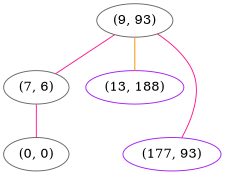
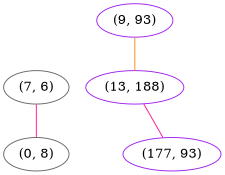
node "(9, 93)": color gray40 -> purple
edge "(9, 93)" -- "(7, 6)": removed
edge "(9, 93)" -- "(177, 93)": now "(13, 188)" -- "(177, 93)"
node "(0, 0)": label "(0, 0)" -> "(0, 8)"
